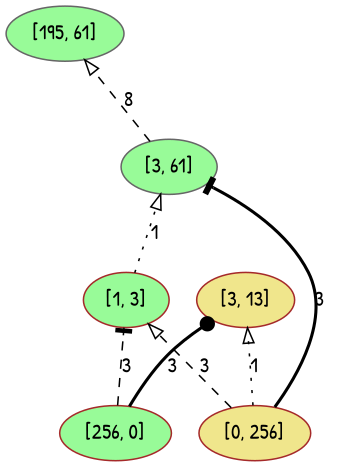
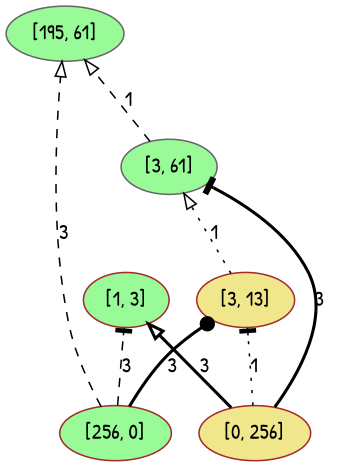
edge "[3, 61]" -> "[195, 61]": label "8" -> "1"
edge "[1, 3]" -> "[3, 61]": now "[3, 13]" -> "[3, 61]"
edge "[256, 0]" -> "[195, 61]": added, label "3"
edge "[0, 256]" -> "[3, 13]": arrowhead onormal -> tee
edge "[0, 256]" -> "[1, 3]": style dashed -> bold
